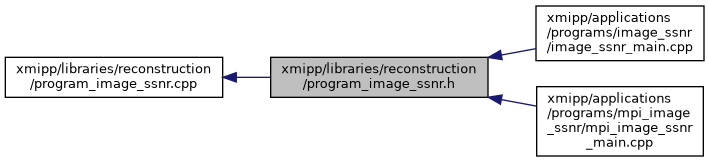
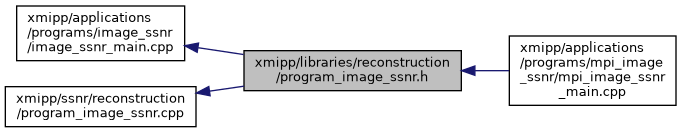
edge "xmipp/applications /programs/image_ssnr /image_ssnr_main.cpp" -> "xmipp/libraries/reconstruction /program_image_ssnr.h": reversed
node "xmipp/libraries/reconstruction /program_image_ssnr.cpp": label "xmipp/libraries/reconstruction /program_image_ssnr.cpp" -> "xmipp/ssnr/reconstruction /program_image_ssnr.cpp"
